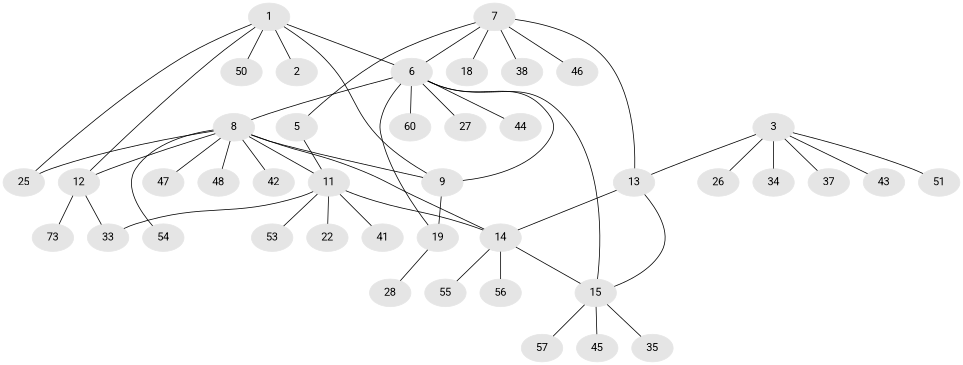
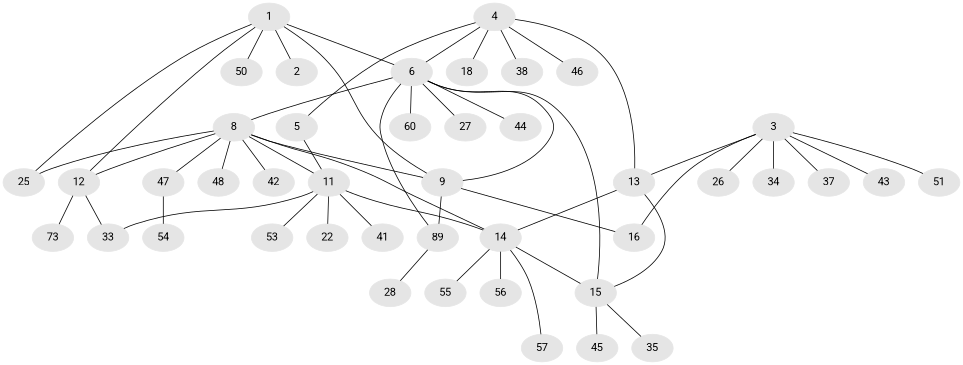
node "7": label "7" -> "4"
edge "8" -- "54": now "47" -- "54"
node "19": label "19" -> "89"
node "16": added
edge "15" -- "57": now "14" -- "57"
